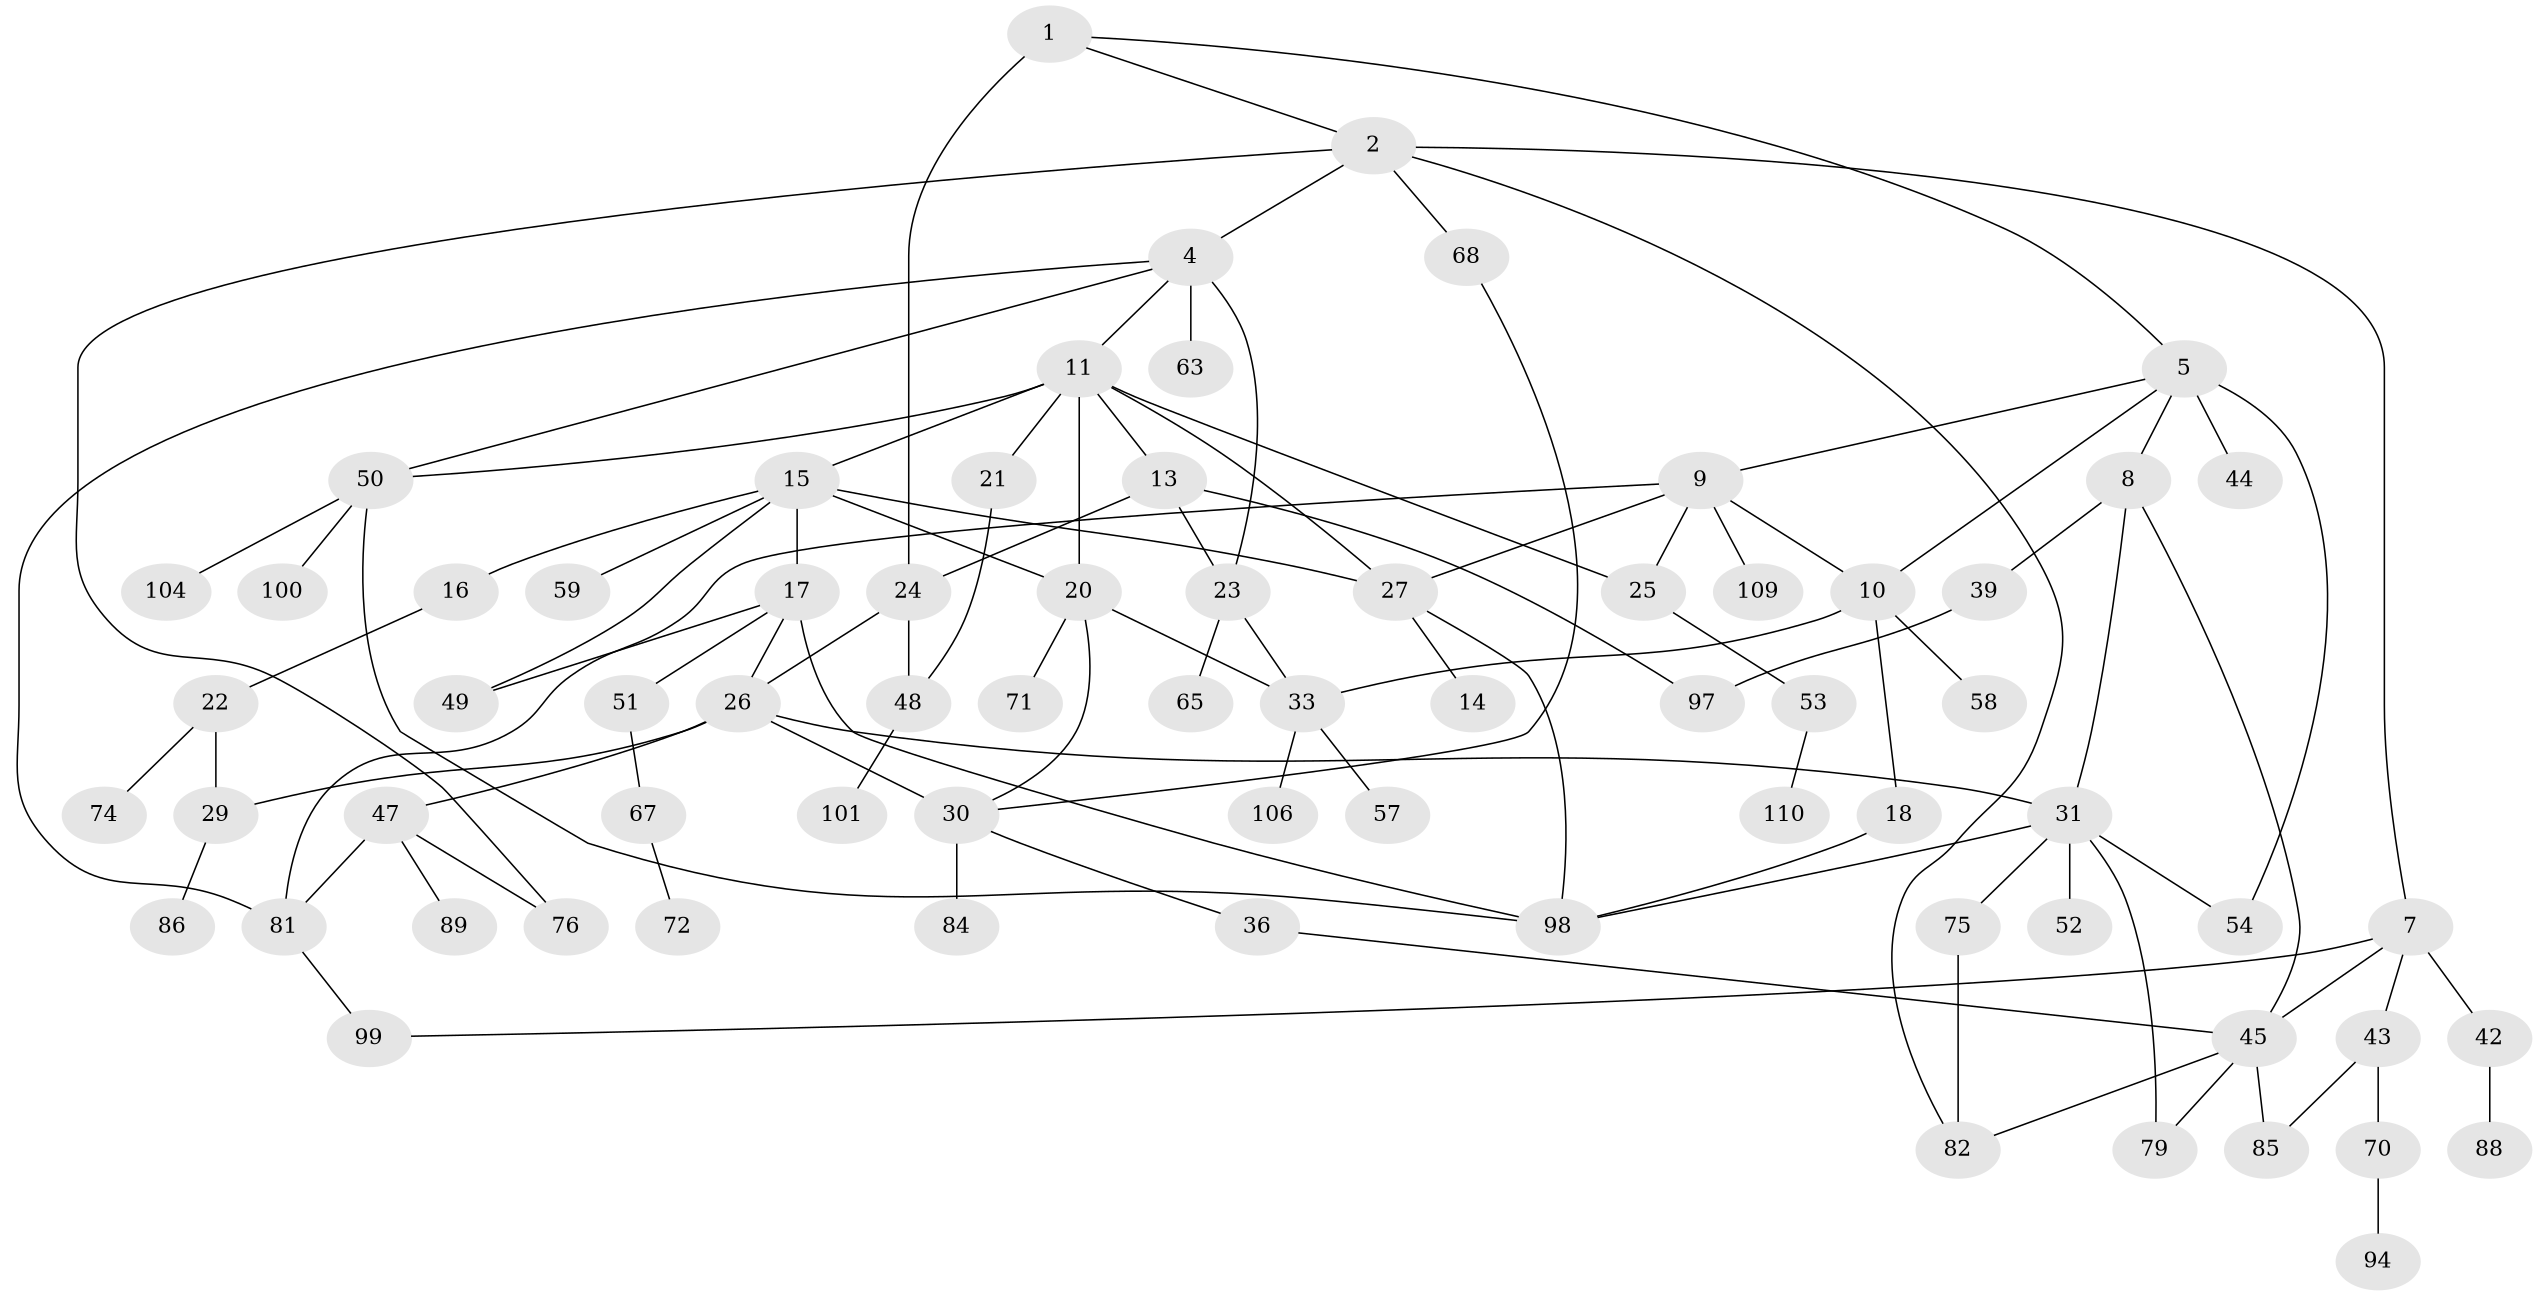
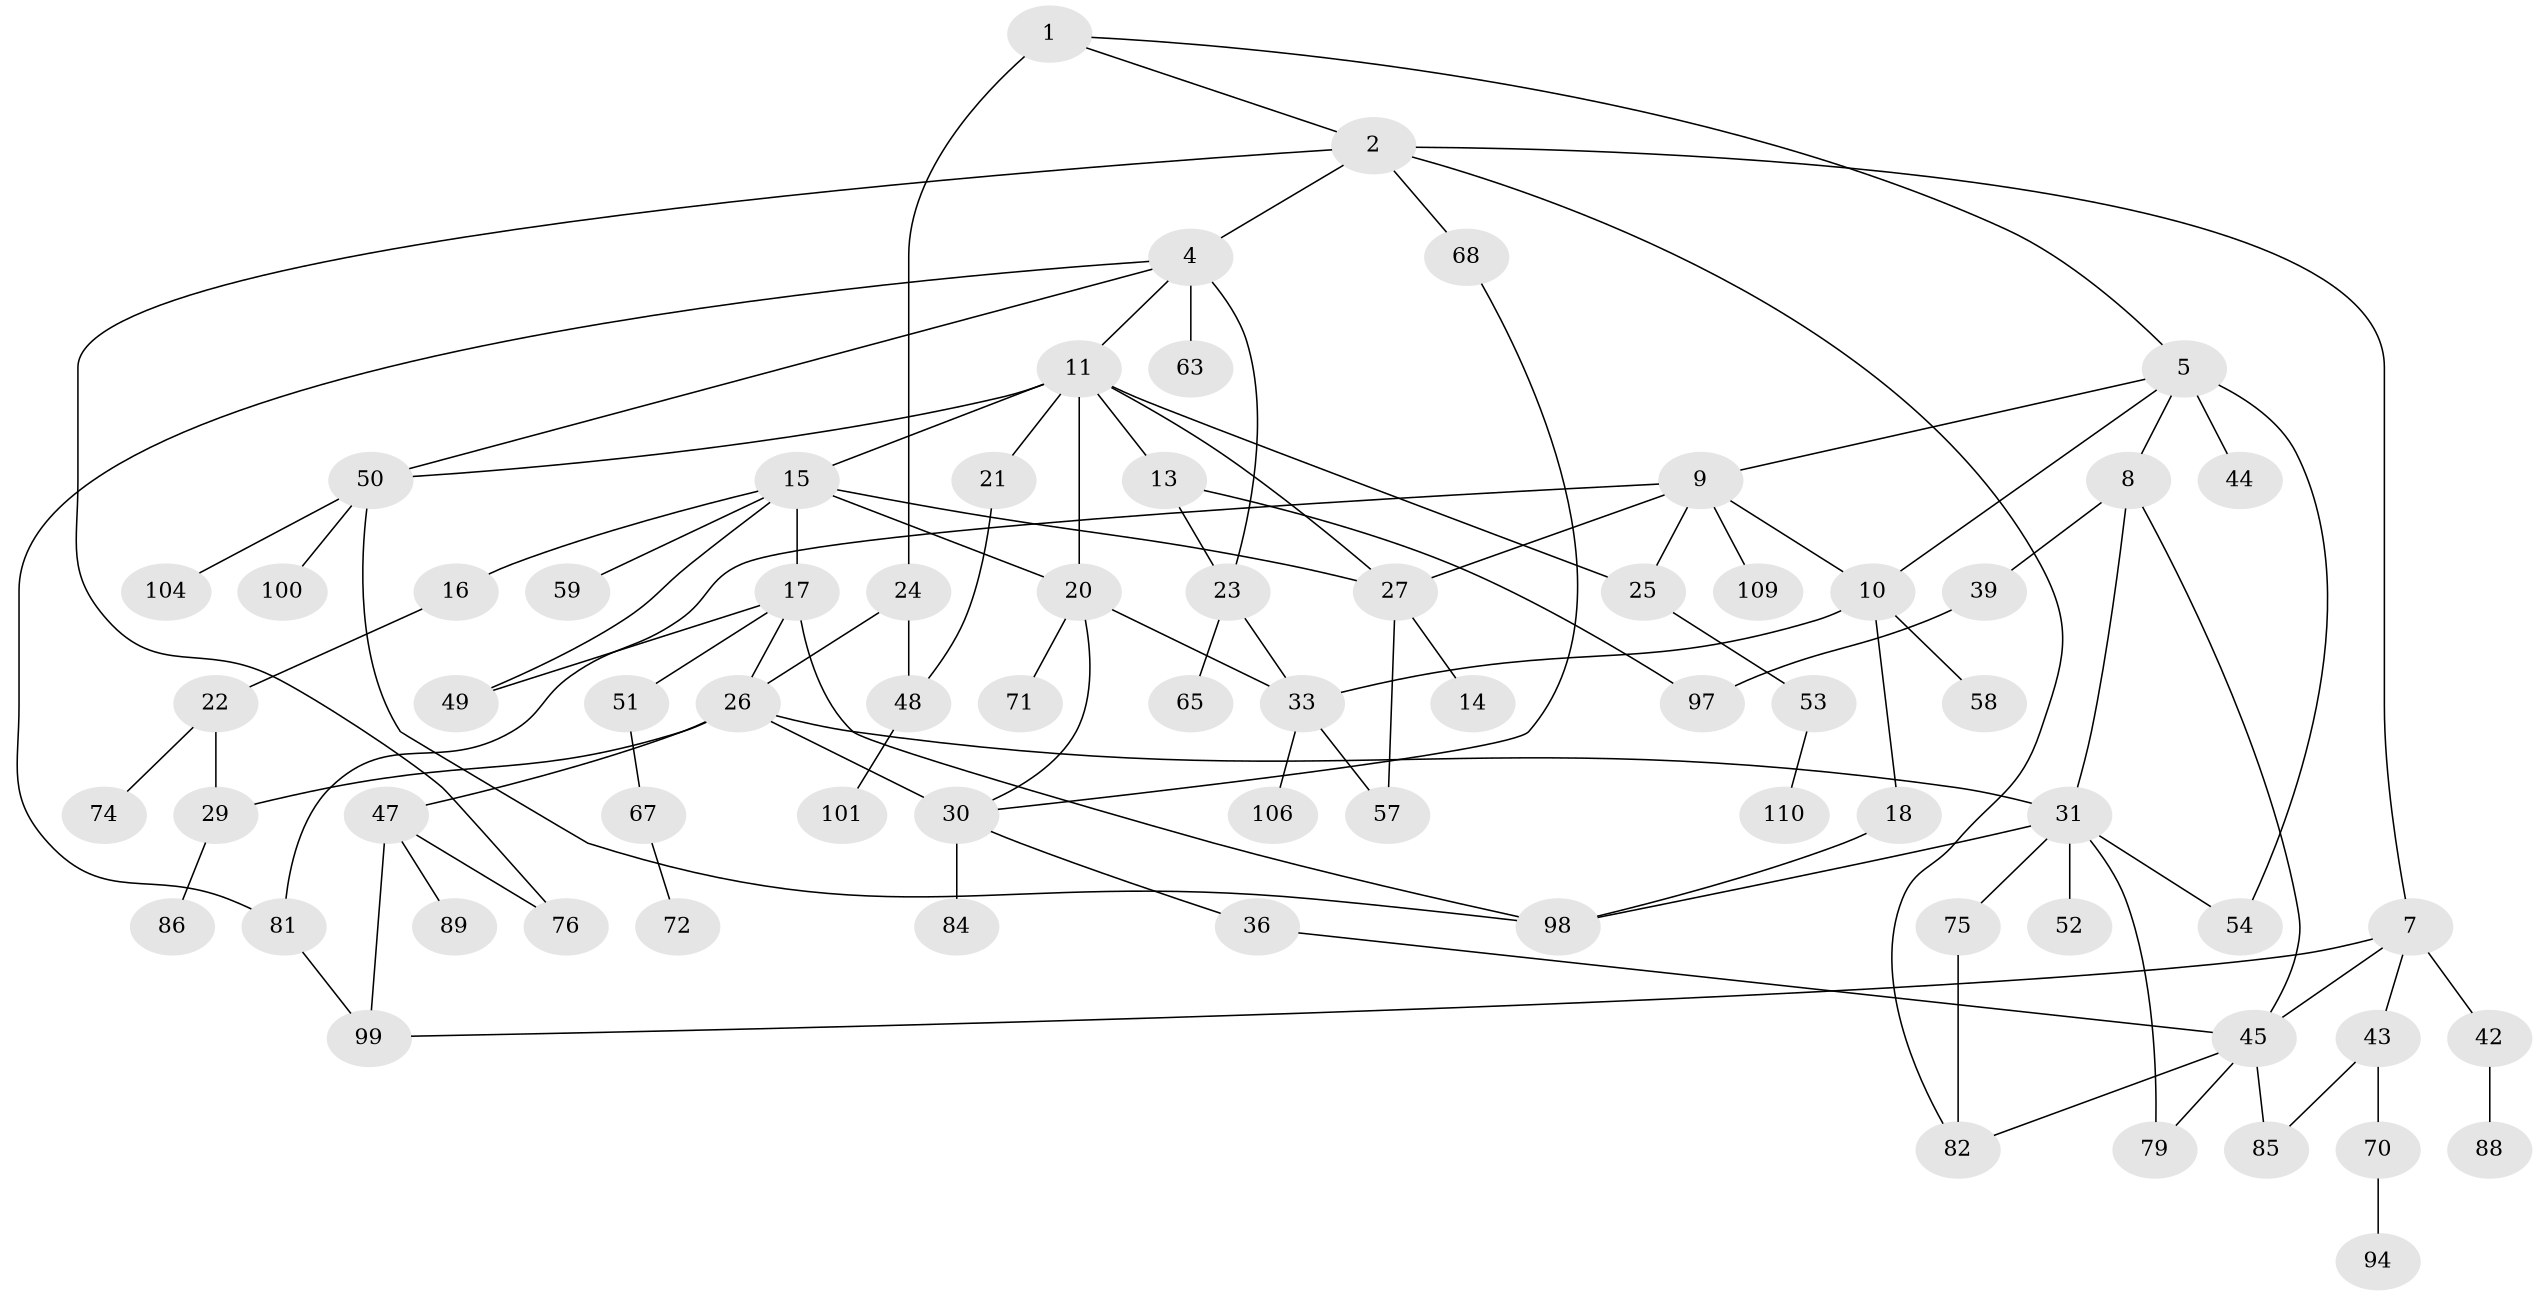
edge "13" -- "24": removed
edge "27" -- "98": now "27" -- "57"
edge "47" -- "81": now "47" -- "99"
